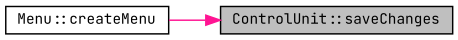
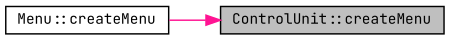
node "ControlUnit::saveChanges": label "ControlUnit::saveChanges" -> "ControlUnit::createMenu"
